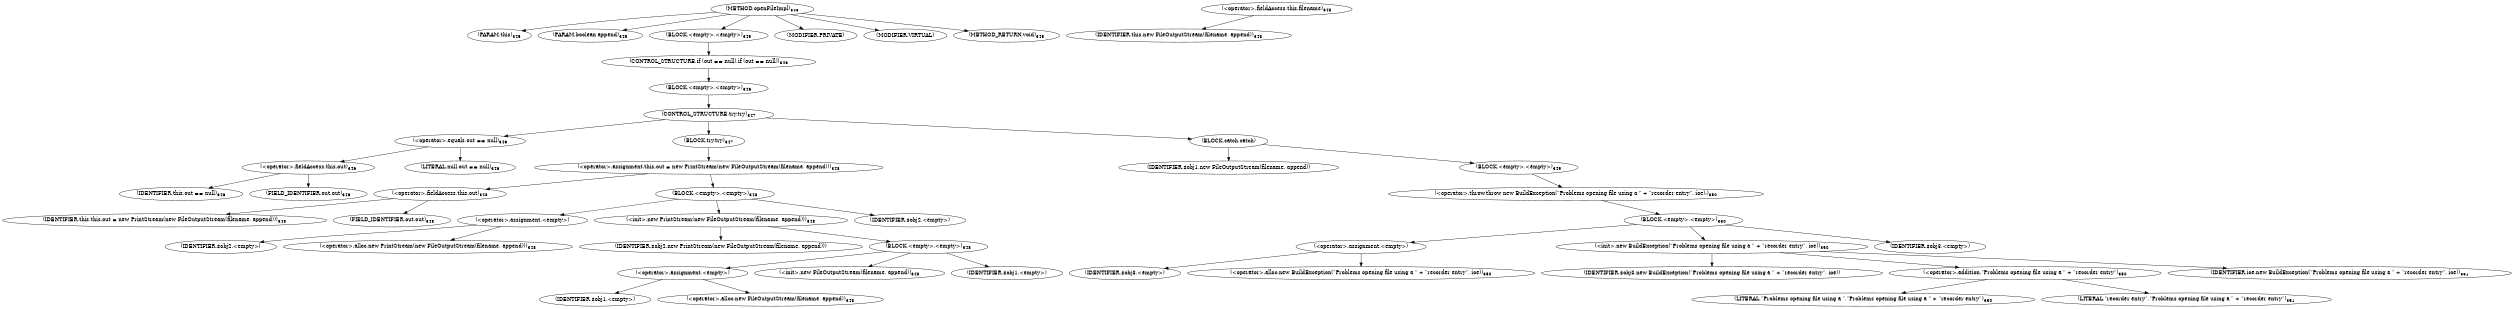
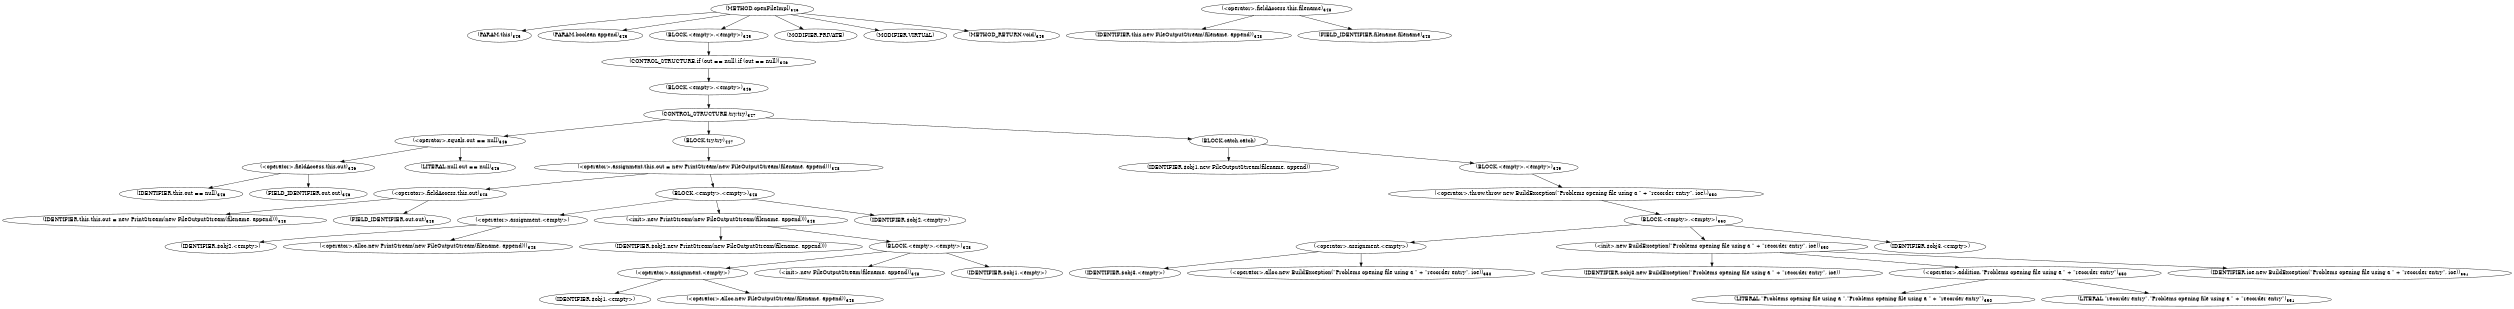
node "(FIELD_IDENTIFIER,filename,filename)": added
node "(BLOCK,try,try)": text "347" -> "447"
